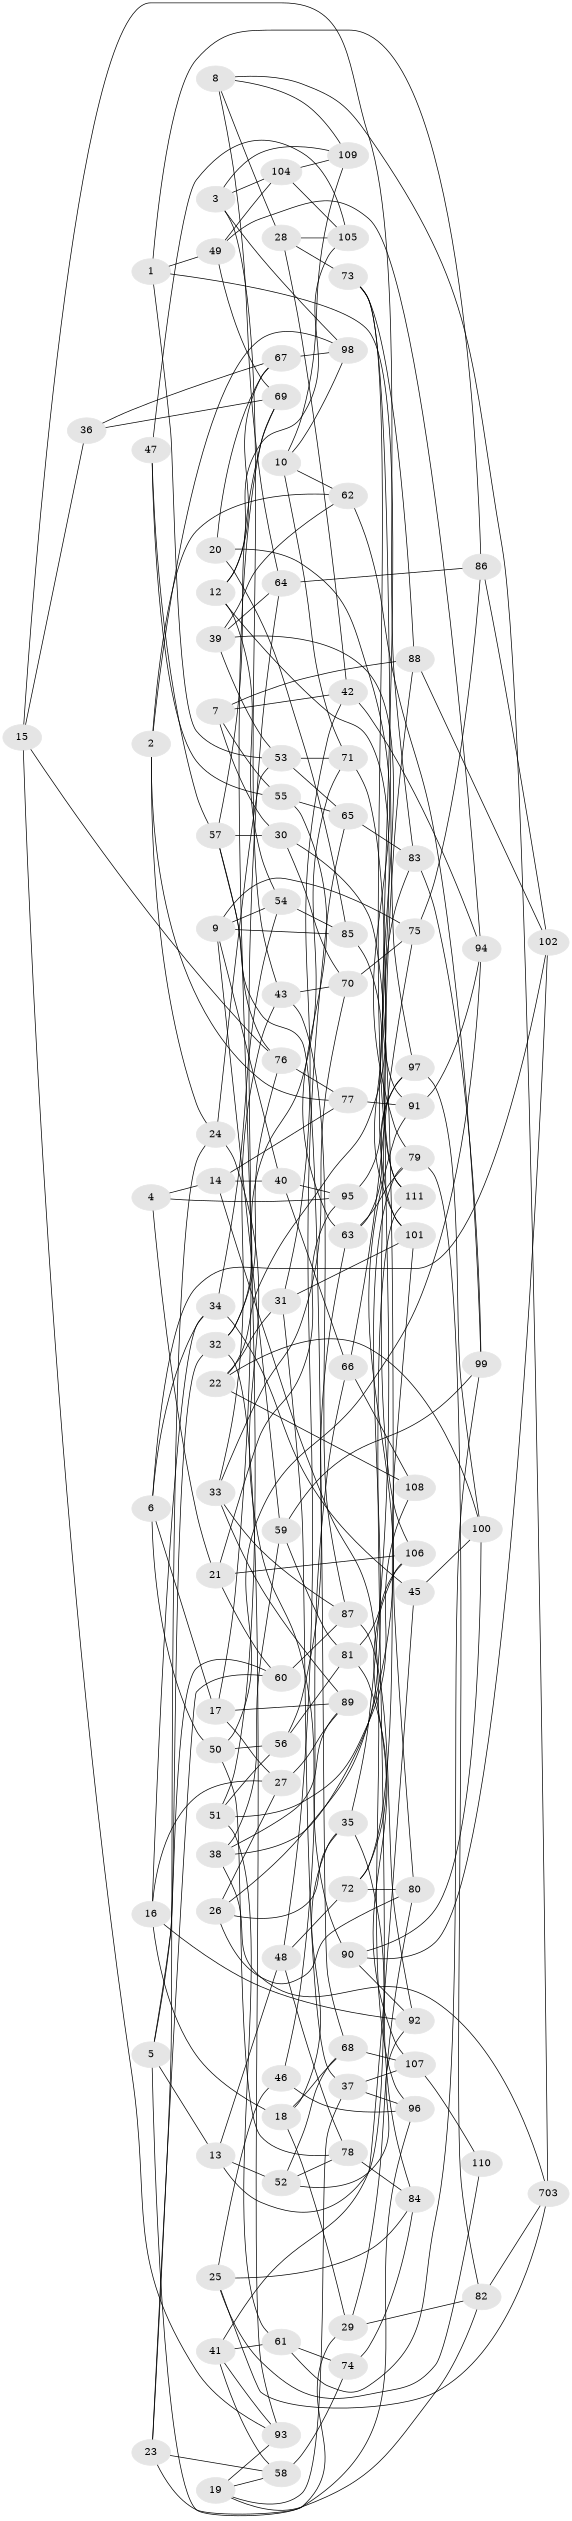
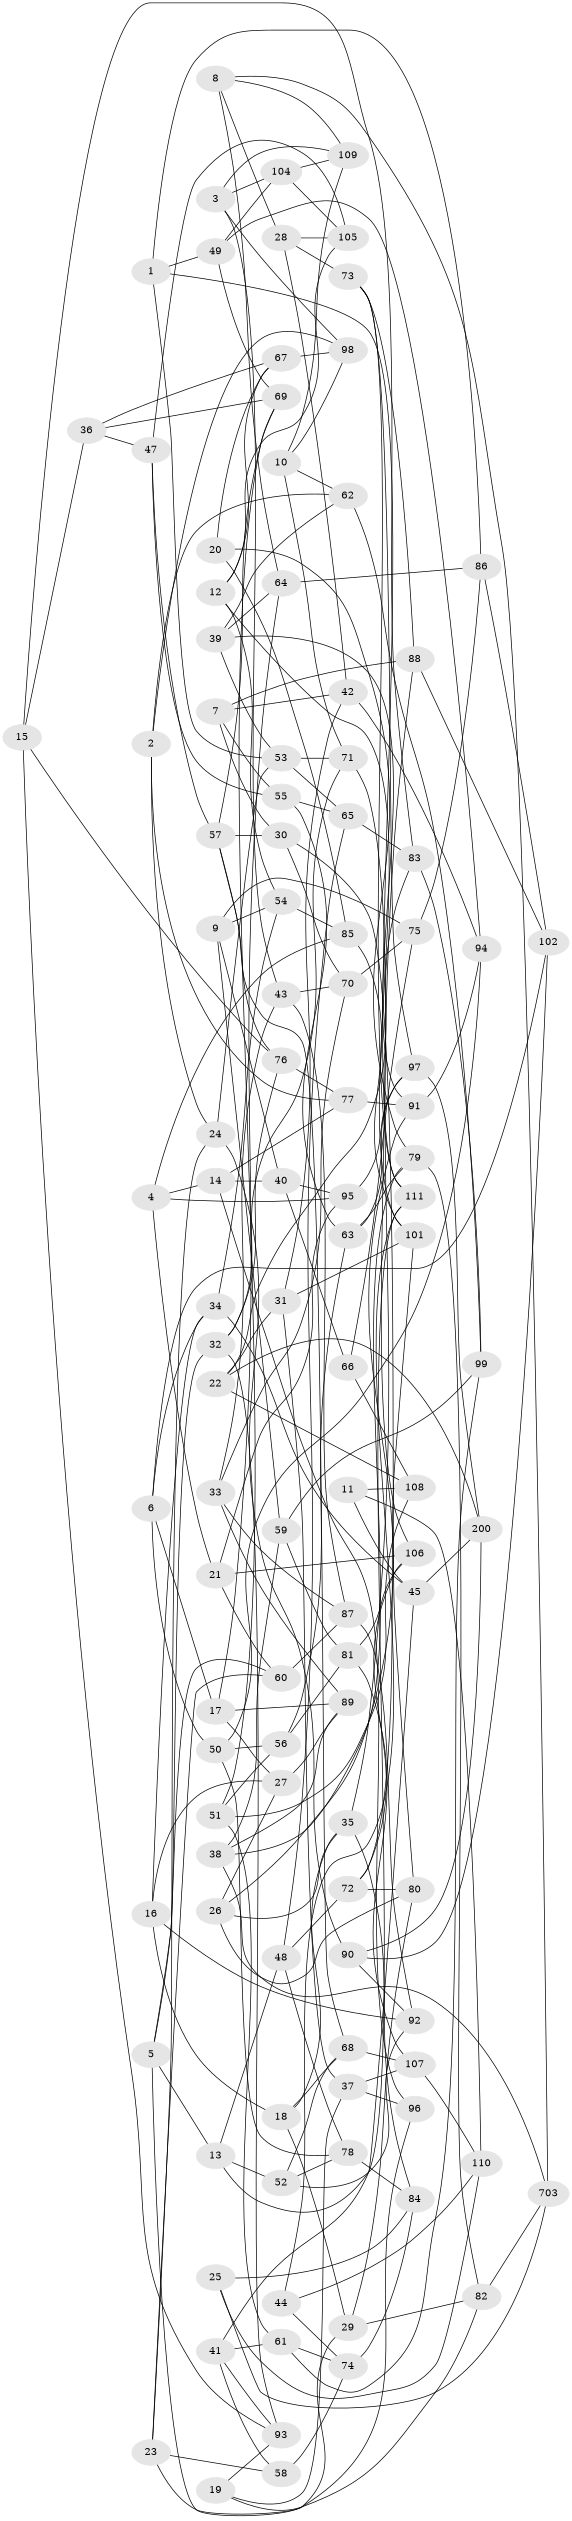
edge "36" -- "47": added
edge "9" -- "85": now "4" -- "85"
node "11": added
node "100": label "100" -> "200"
node "46": removed
node "44": added
edge "58" -- "19": removed
